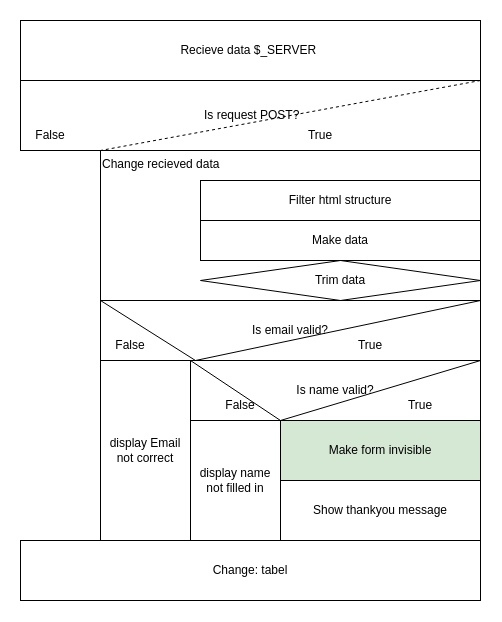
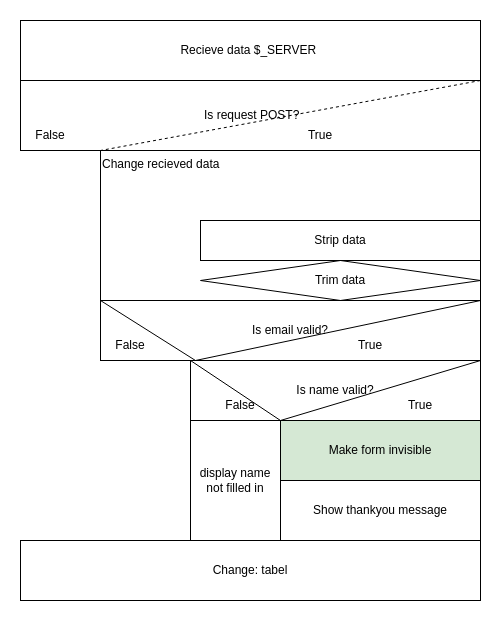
node "Filter html structure": removed
node "Make data": label "Make data" -> "Strip data"
node "display Email not correct": removed
